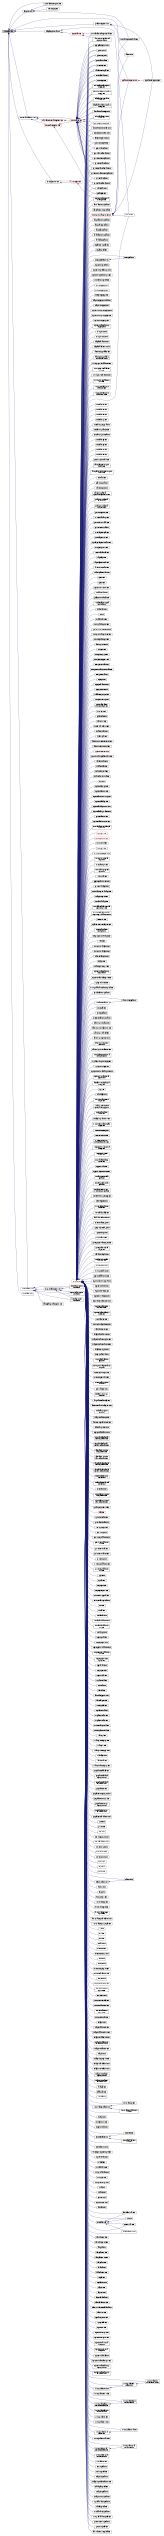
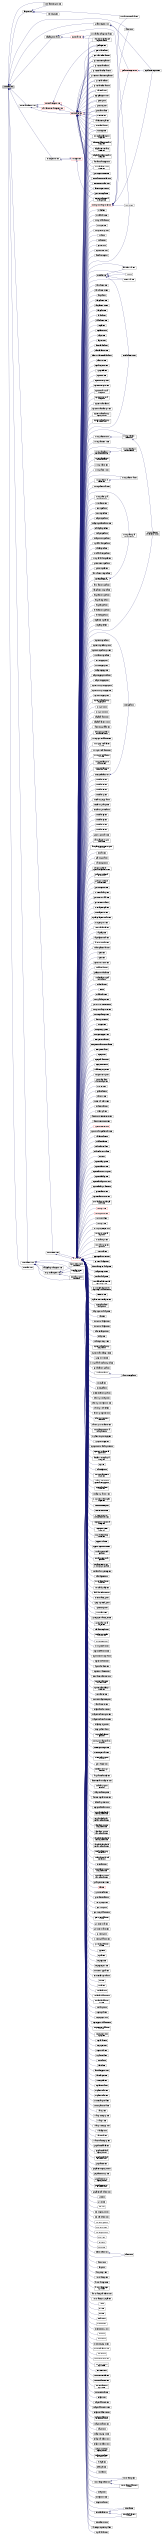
node "hpx_init_impl.hpp": added
node "reduce_.cpp": label "reduce_.cpp" -> "reduce_.colocation"
